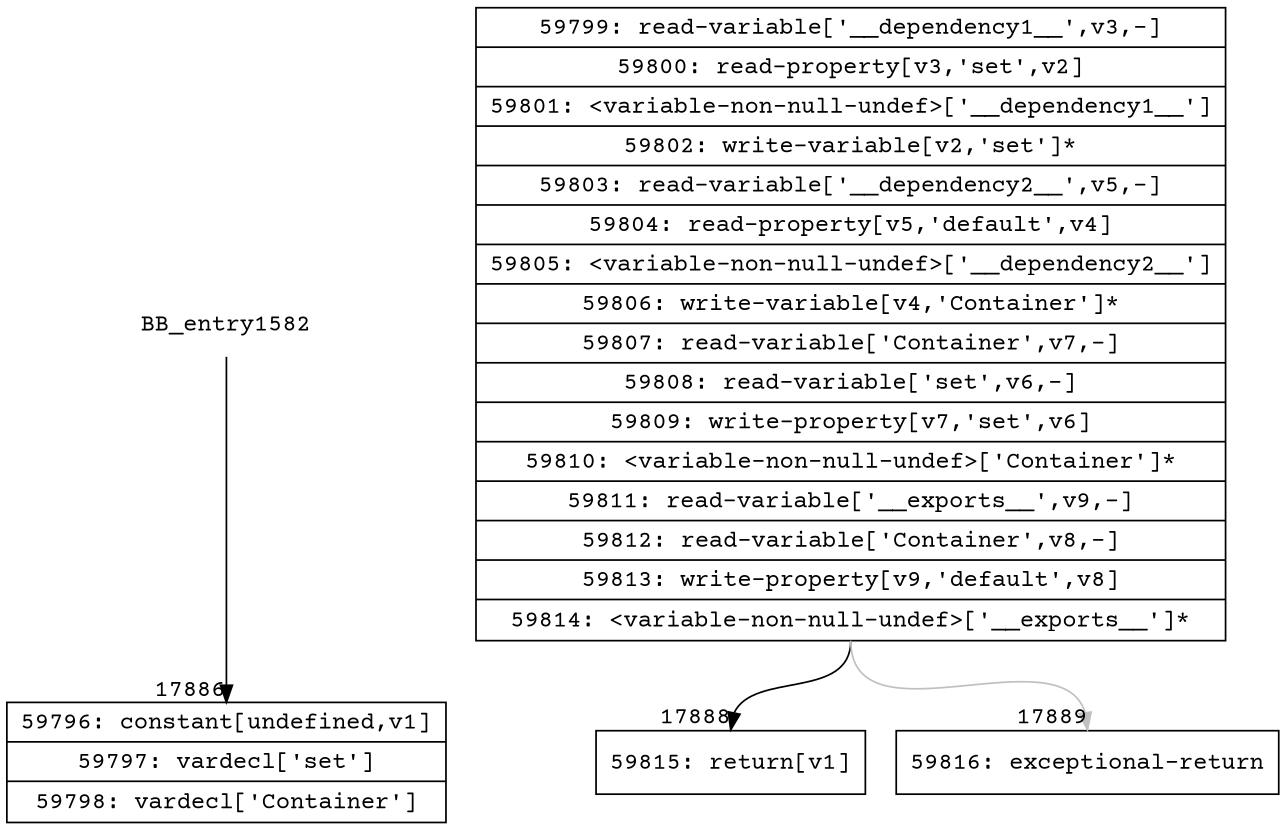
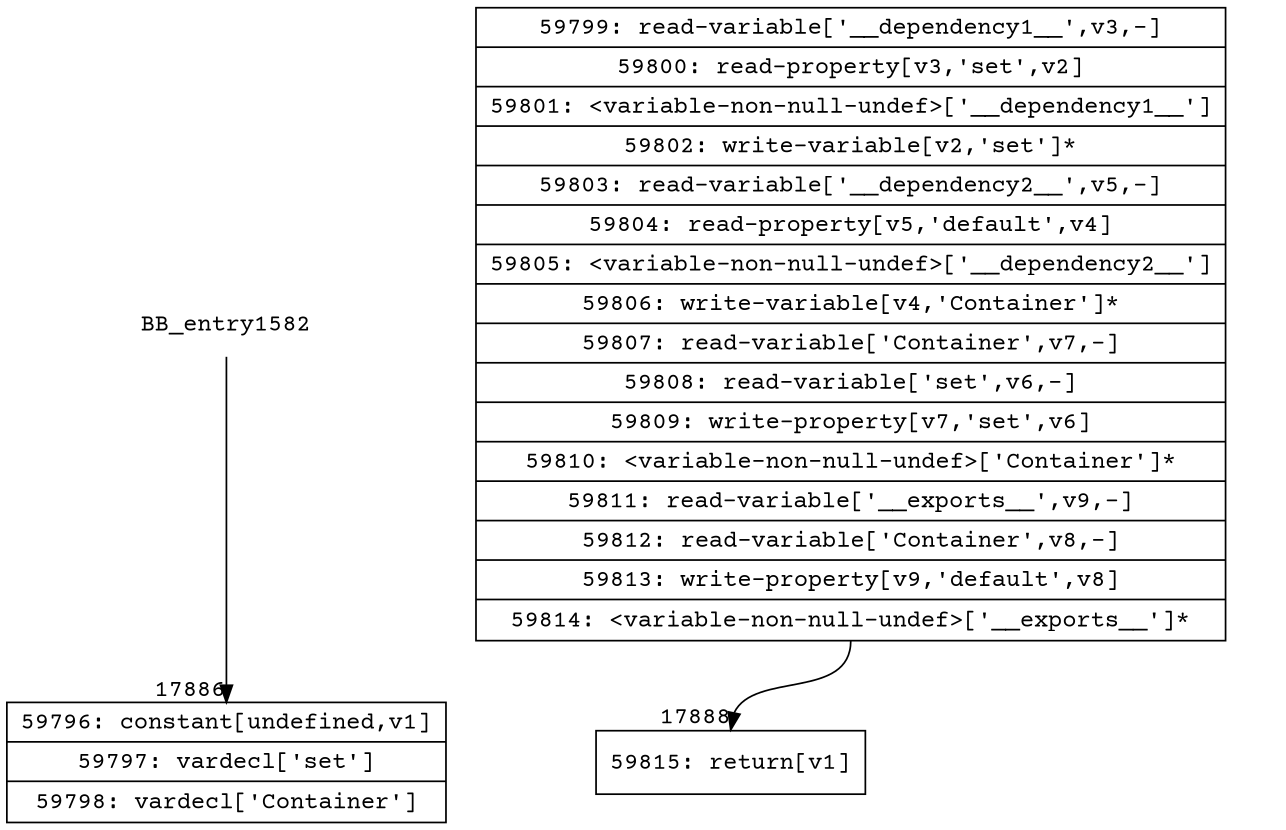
node "59816: exceptional-return": removed
